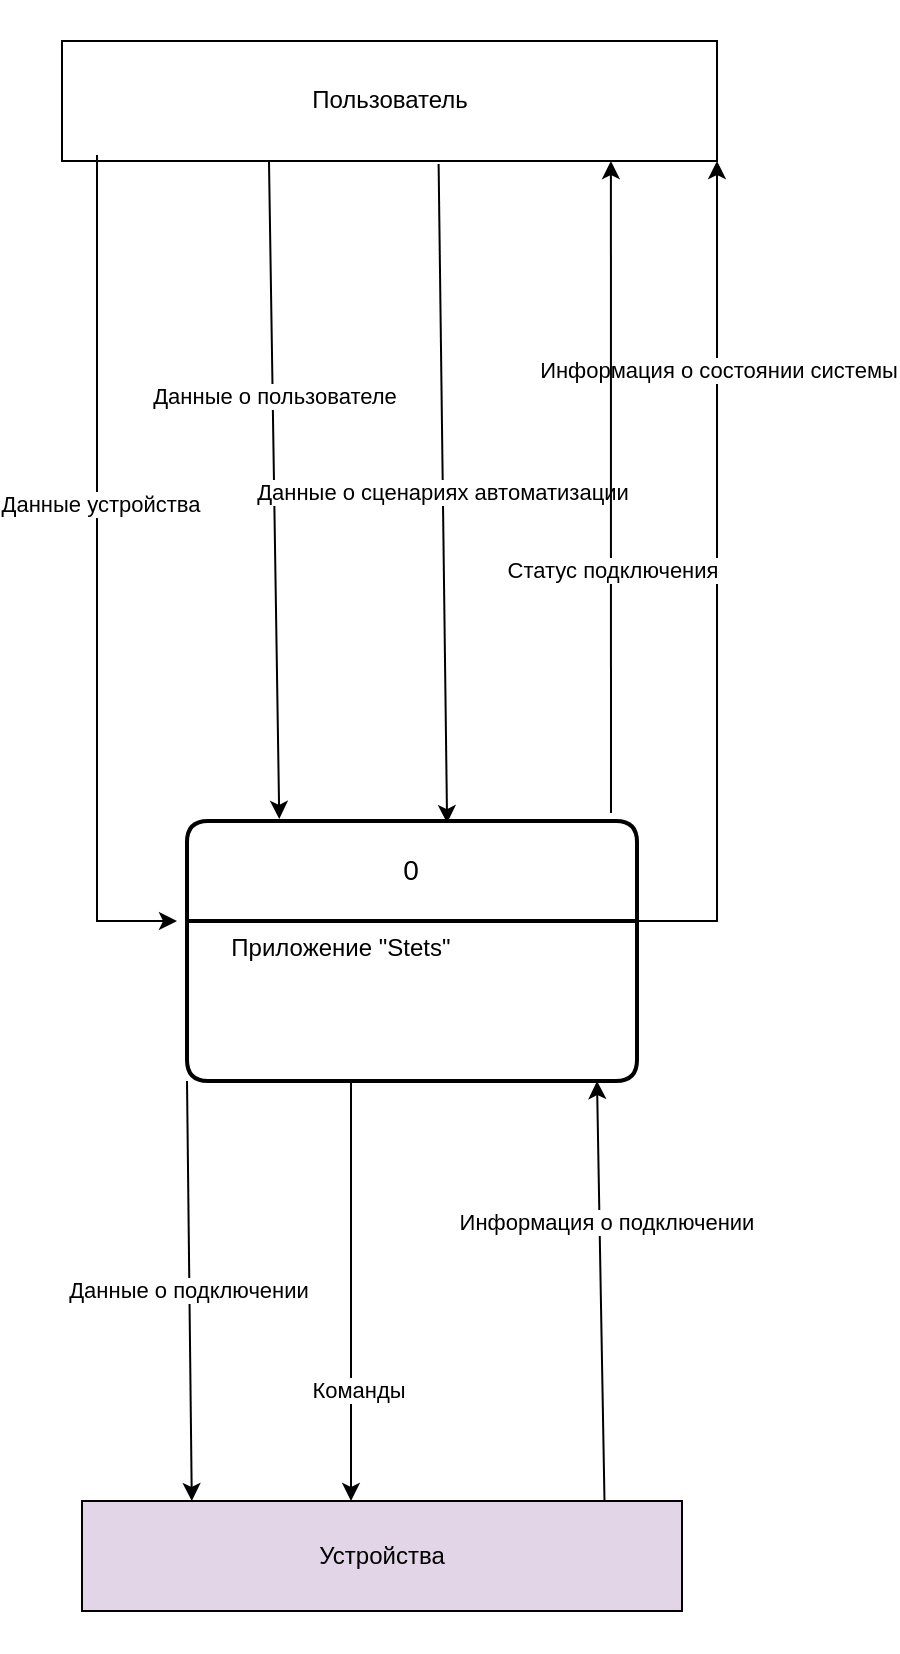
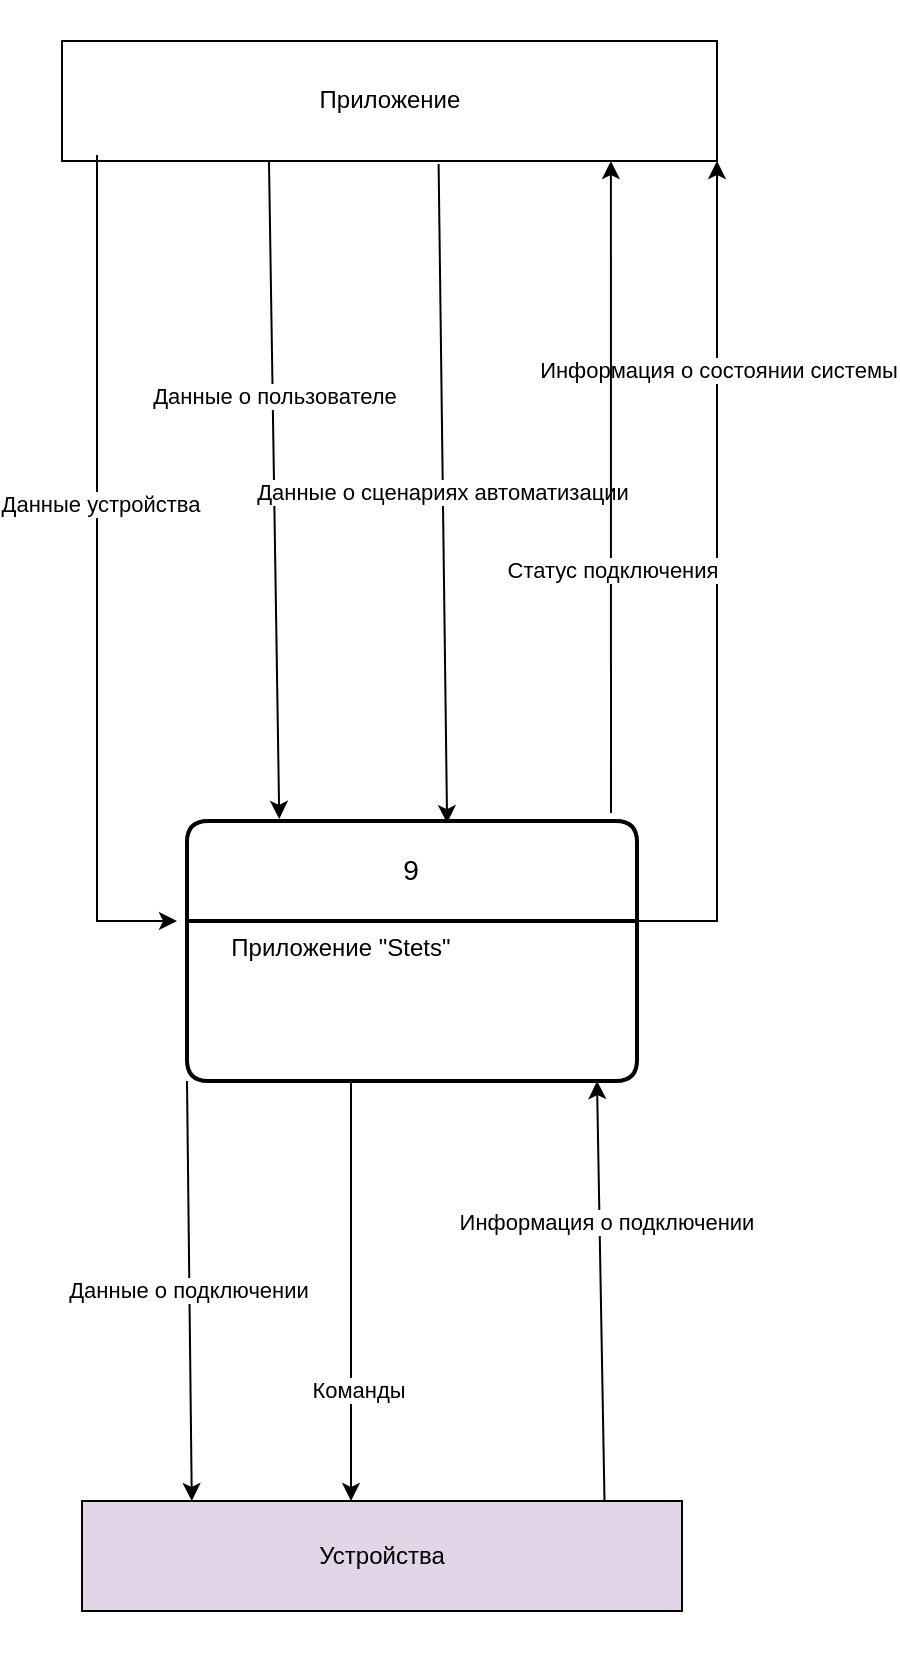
node "Пользователь": label "Пользователь" -> "Приложение"
node "0": label "0" -> "9"
